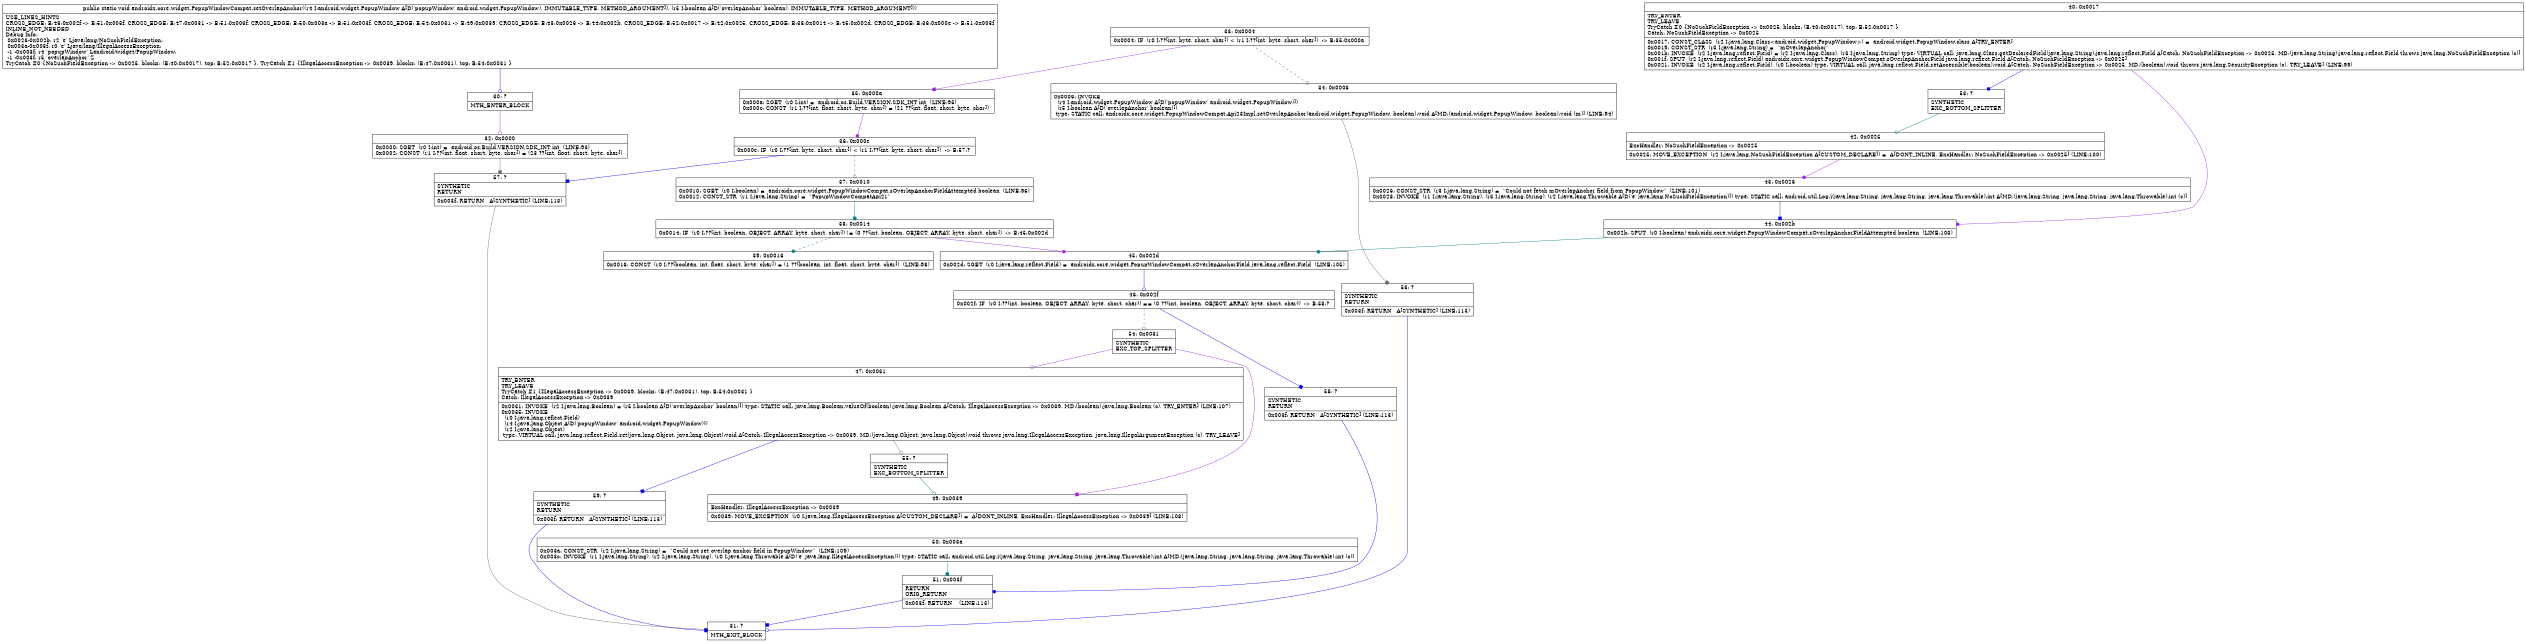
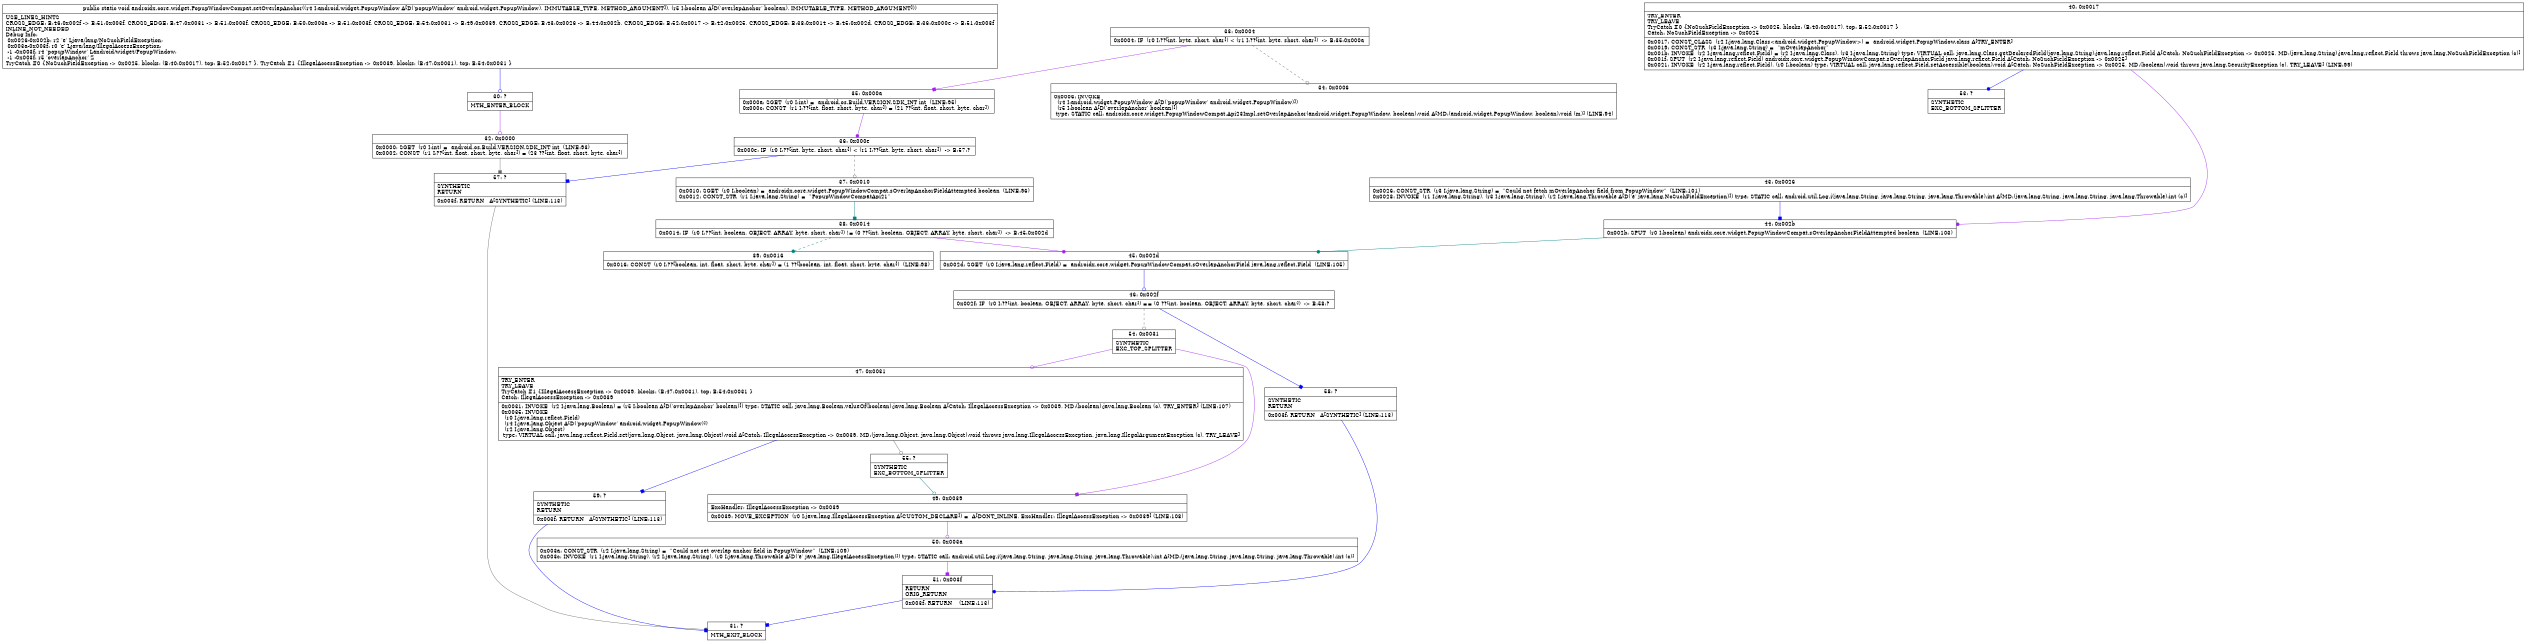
node "42: 0x0025": removed
node "56: ?": removed
edge "49: 0x0039" -> "50: 0x003a": added
edge "50: 0x003a" -> "51: 0x003f": color teal -> purple
